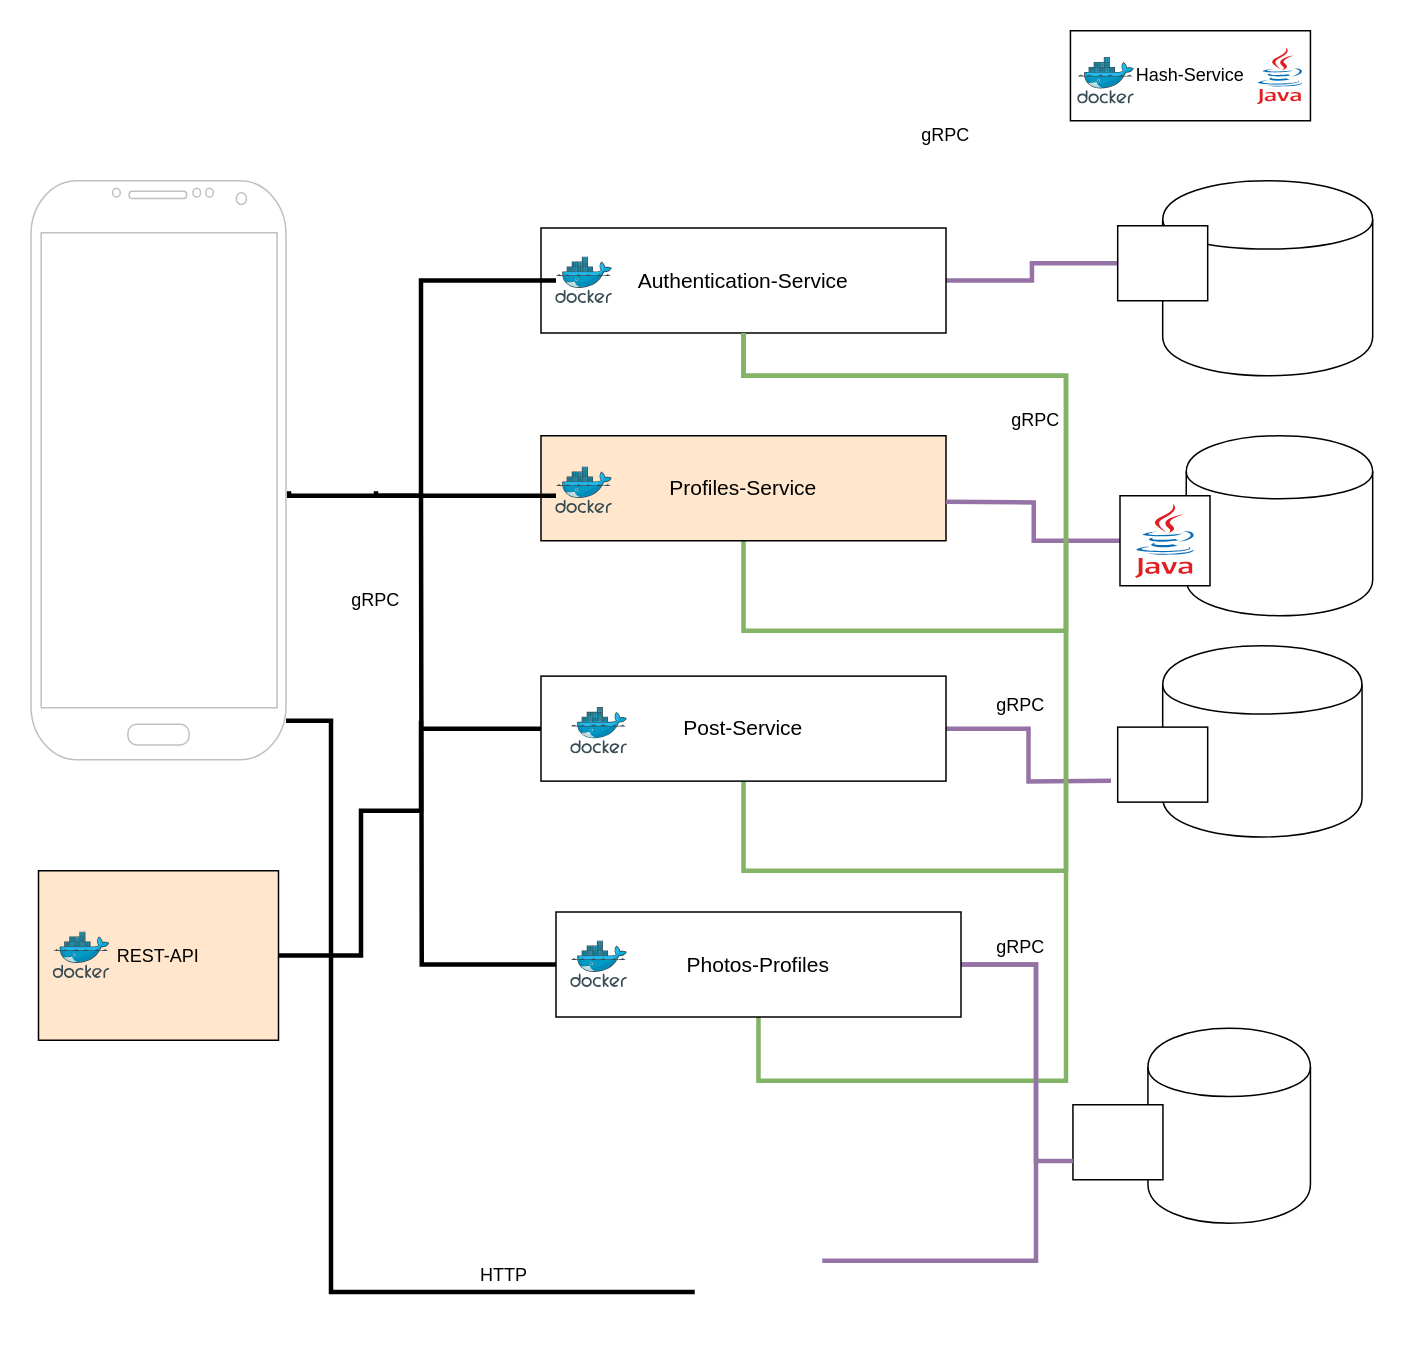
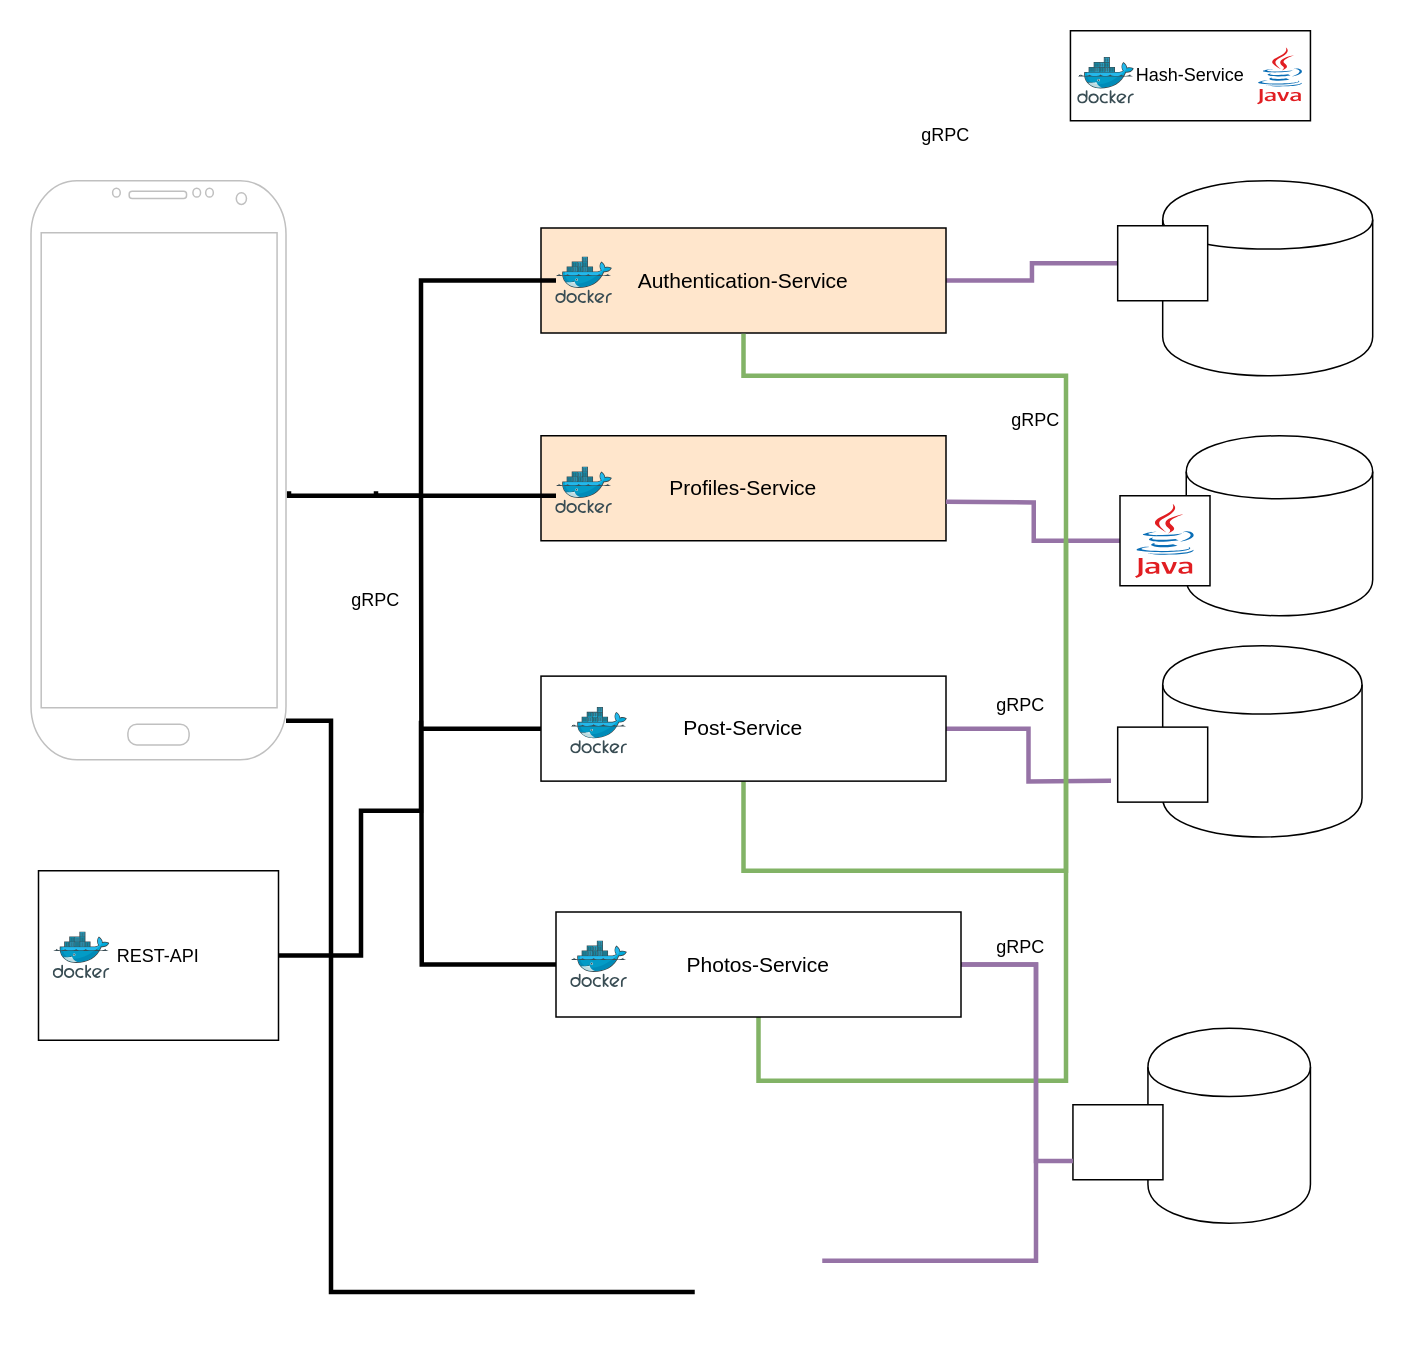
node "Authentication-Service": fillcolor #ffffff -> #ffe6cc
edge "Authentication-Service" -- "Profiles-Service": removed
node "REST-API": fillcolor #ffe6cc -> #ffffff
node "Photos-Profiles": label "Photos-Profiles" -> "Photos-Service"
node "HTTP": removed
